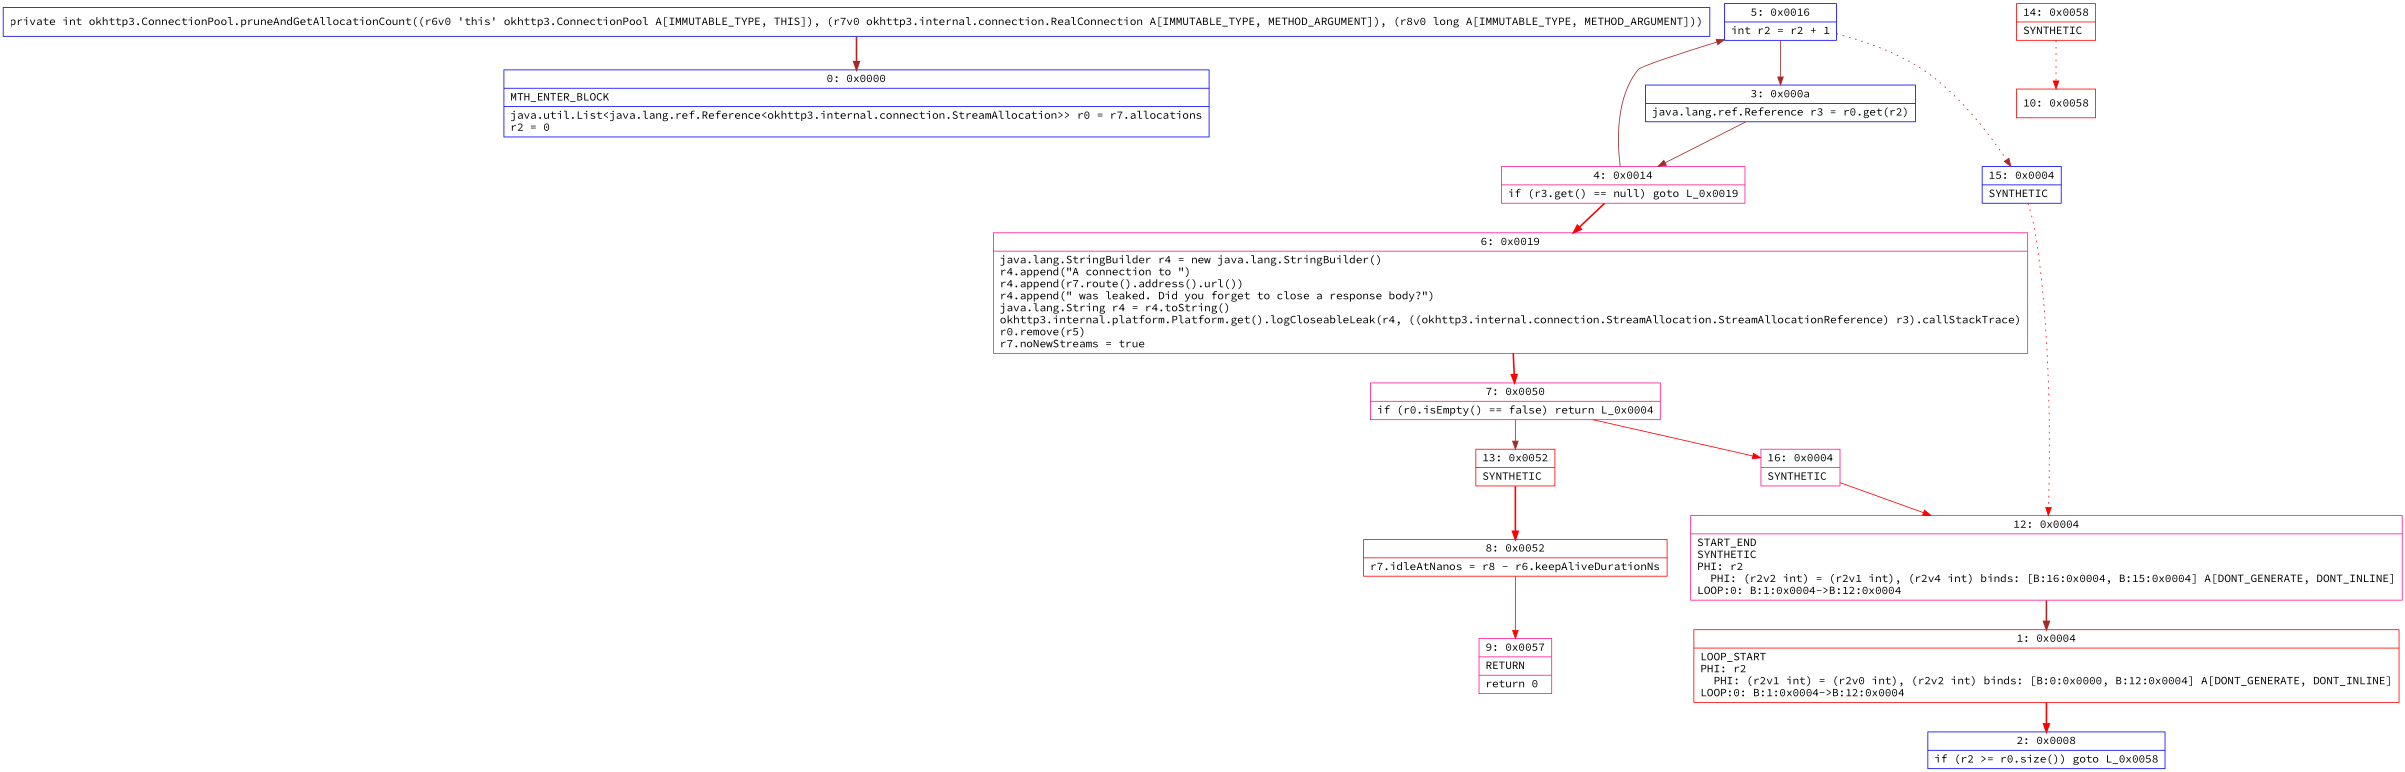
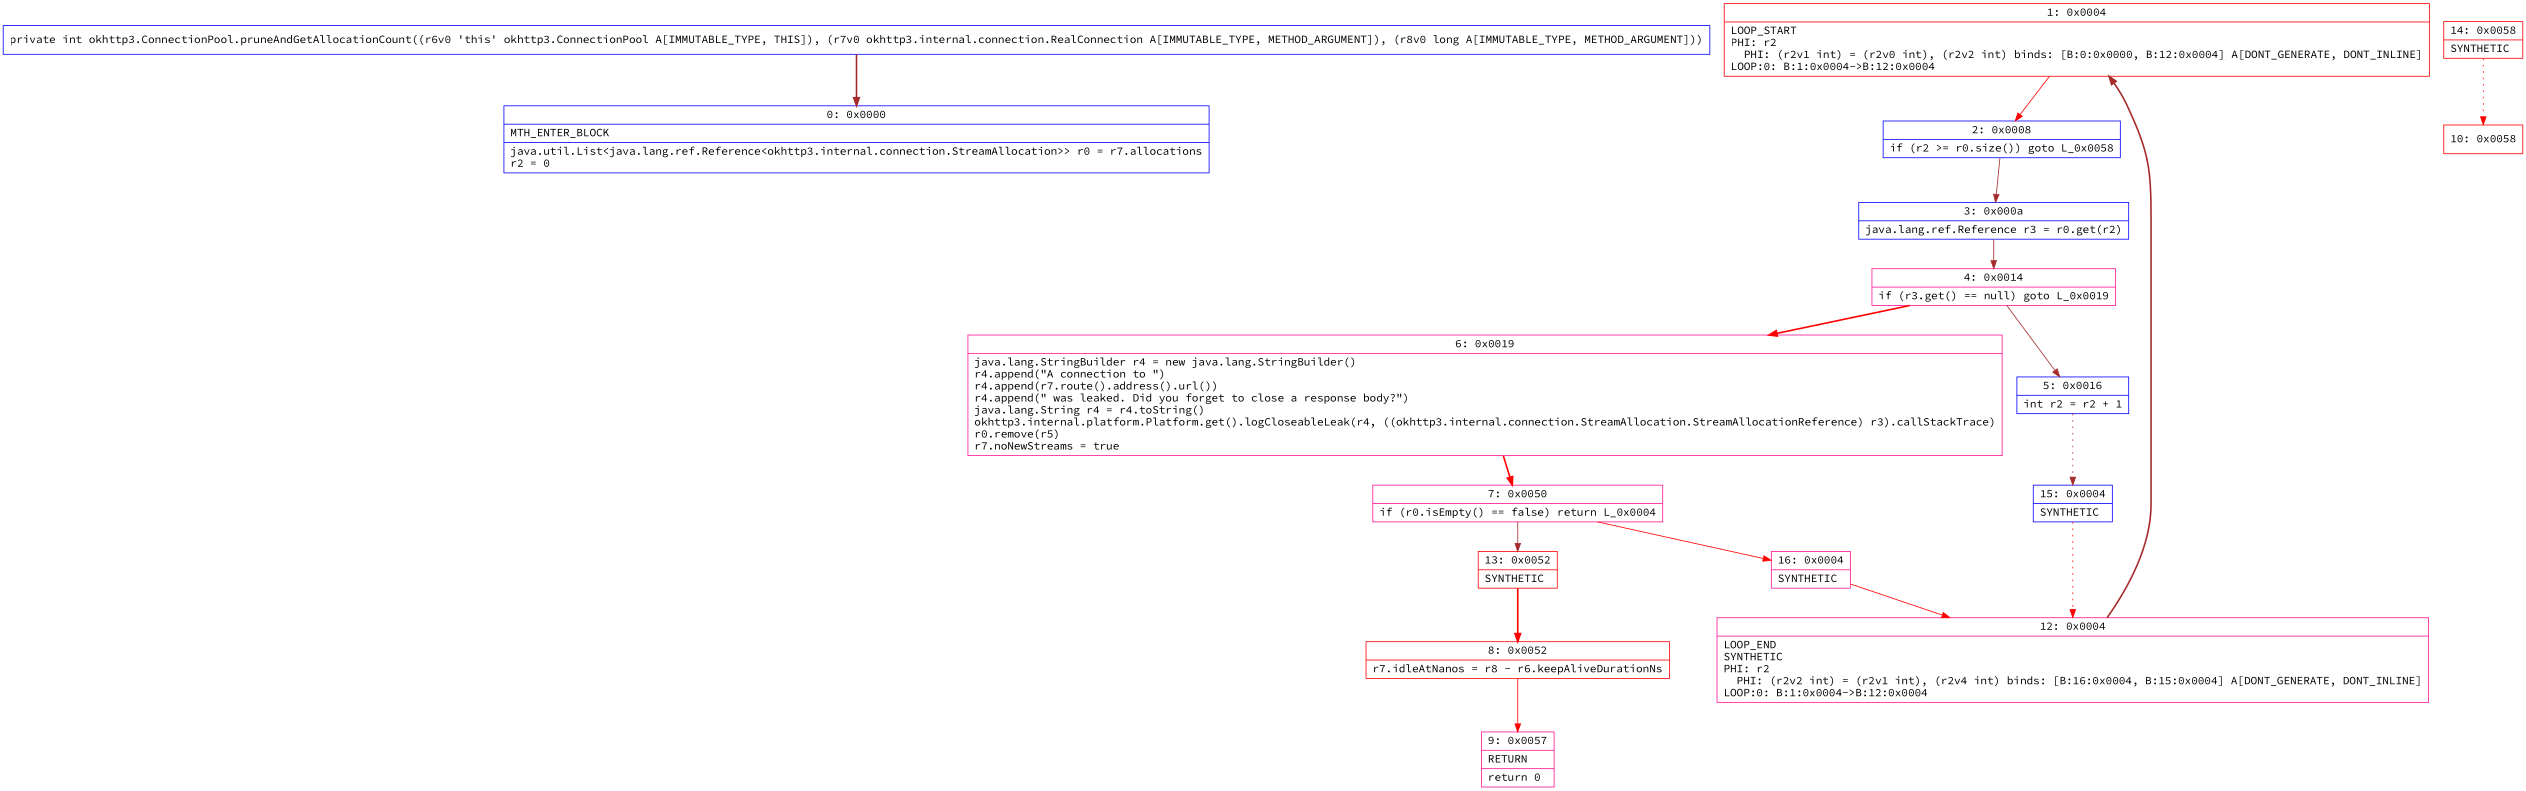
edge "5: 0x0016" -> "3: 0x000a": now "2: 0x0008" -> "3: 0x000a"
node "12: 0x0004": text "START_END" -> "LOOP_END"
edge "1: 0x0004" -> "2: 0x0008": style bold -> solid
